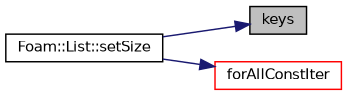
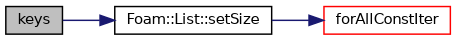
edge "Foam::List::setSize" -> "keys": reversed
